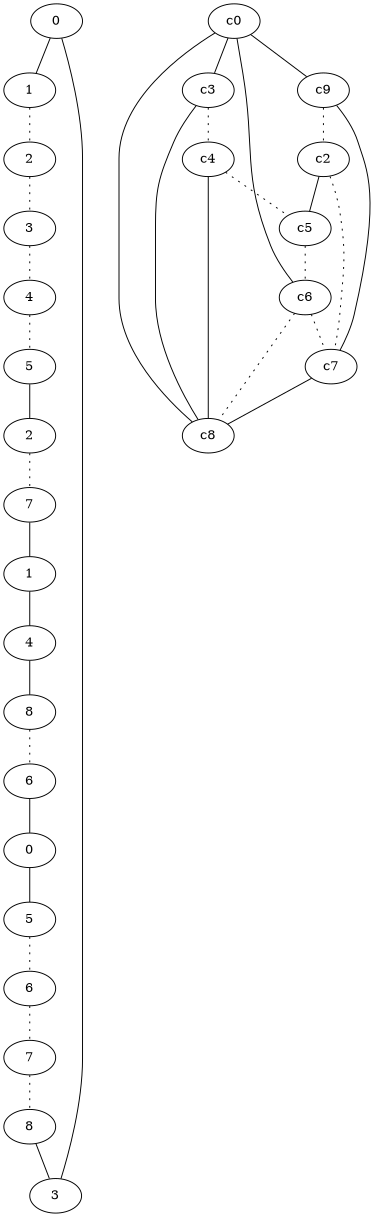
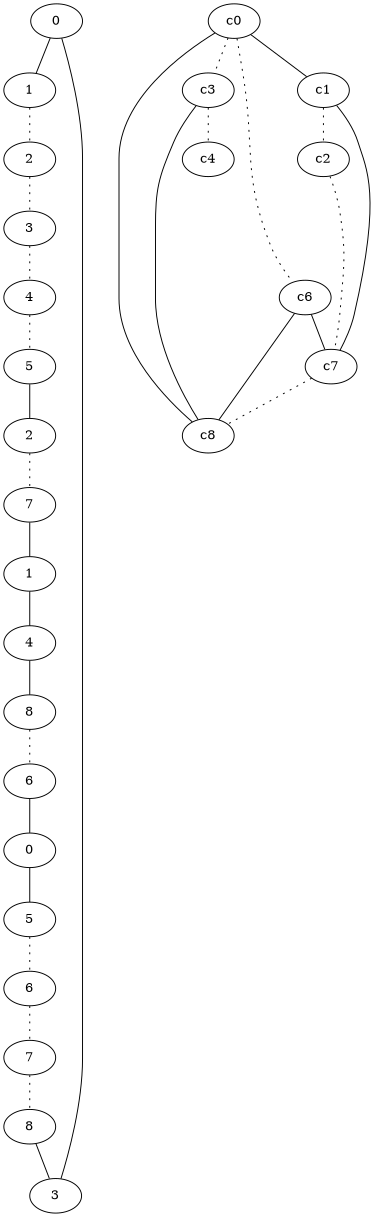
edge "c0" -- "c3": style solid -> dotted
node "c9": label "c9" -> "c1"
edge "c0" -- "c6": style solid -> dotted
node "c5": removed
edge "c4" -- "c8": removed
edge "c6" -- "c7": style dotted -> solid
edge "c6" -- "c8": style dotted -> solid
edge "c7" -- "c8": style solid -> dotted
